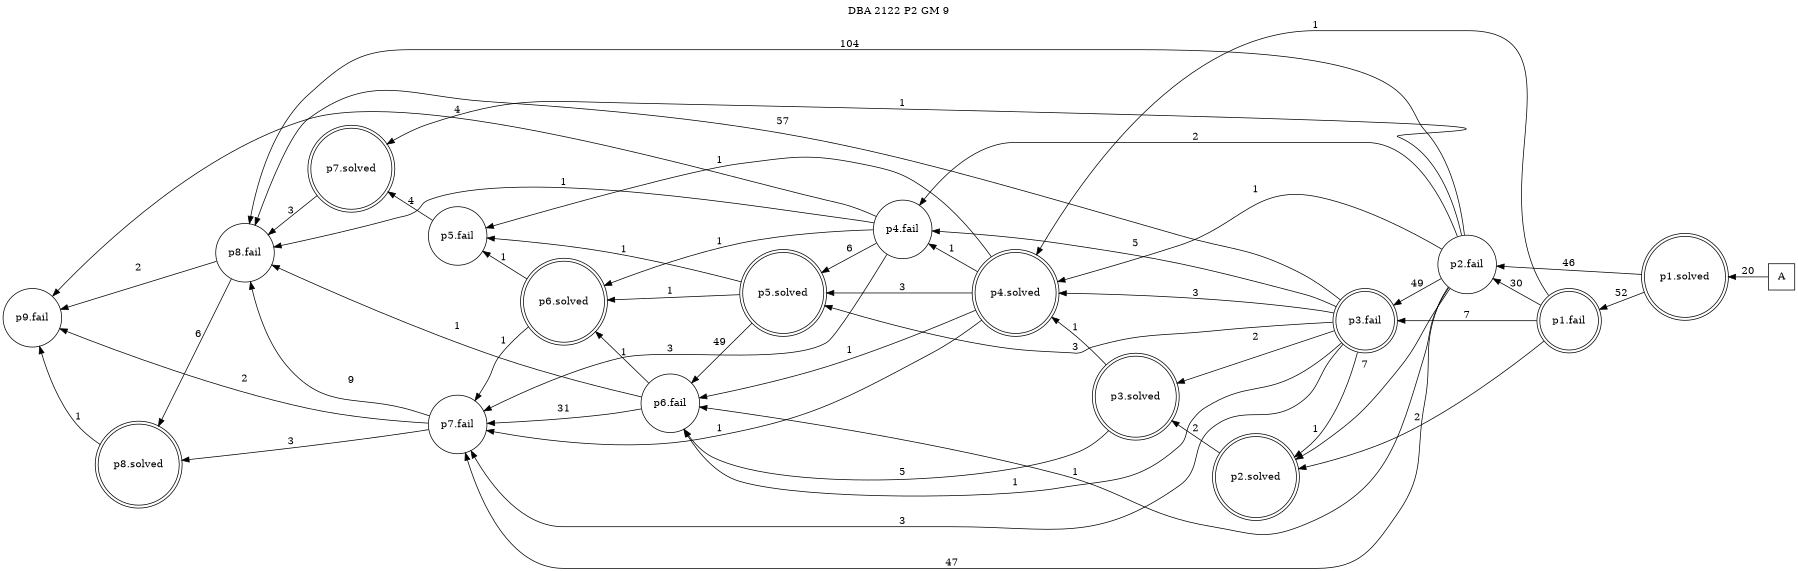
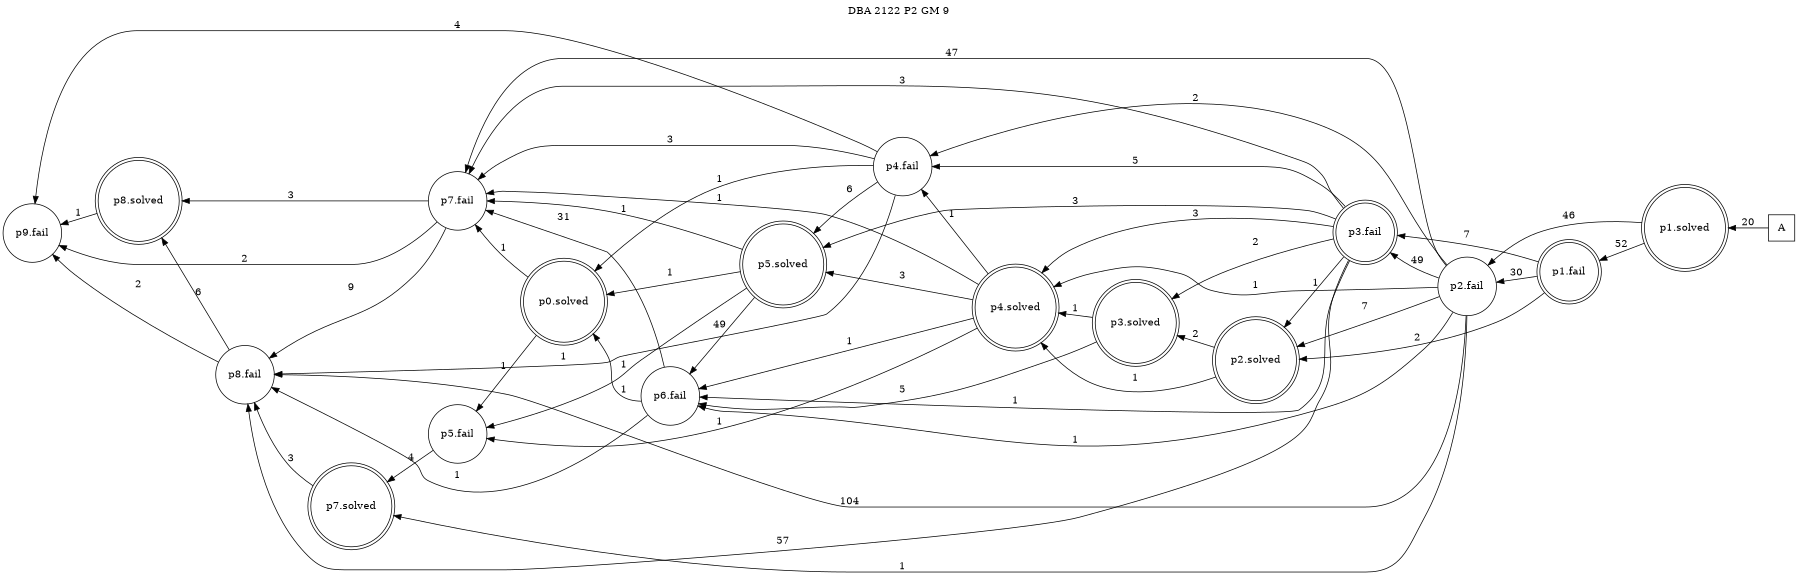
edge "p1.fail" -> "p4.solved": now "p2.solved" -> "p4.solved"
edge "p5.solved" -> "p7.fail": added, label "1"
node "p6.solved": label "p6.solved" -> "p0.solved"
